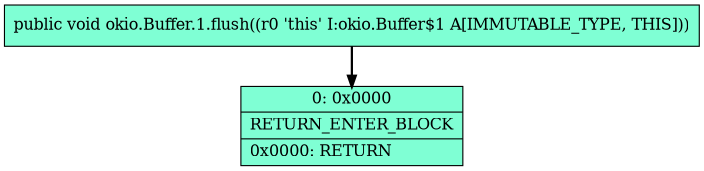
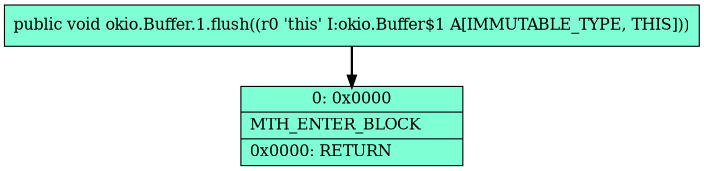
node "0: 0x0000": text "RETURN_ENTER_BLOCK" -> "MTH_ENTER_BLOCK"
